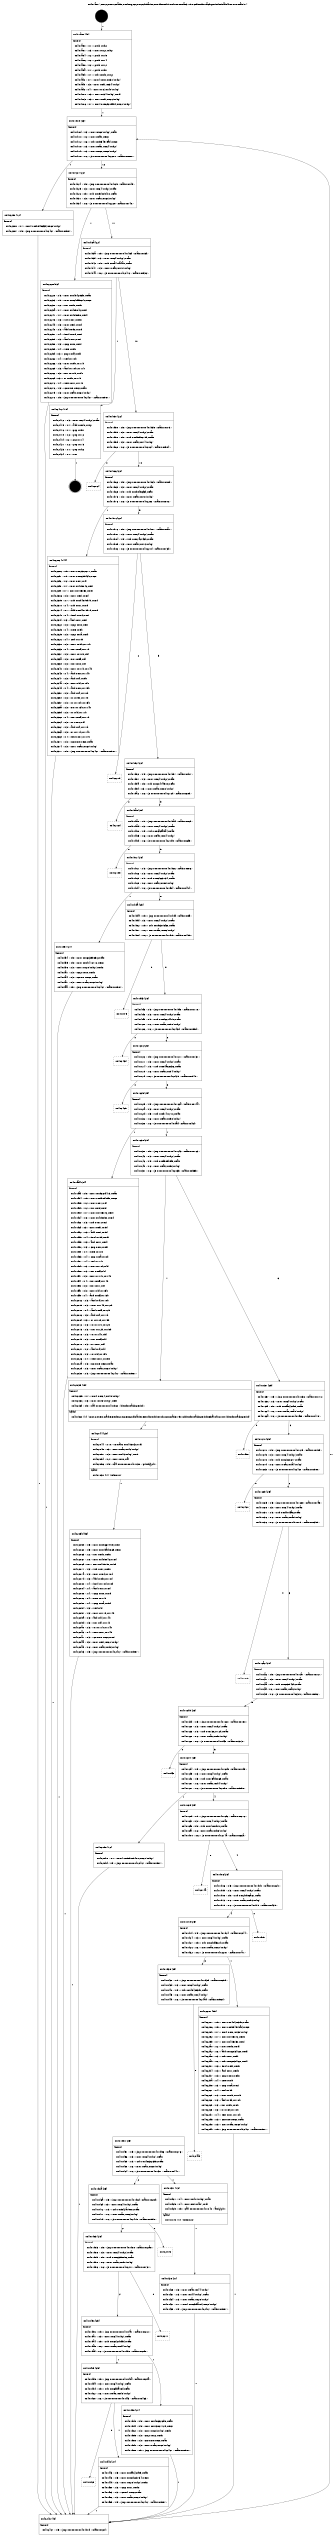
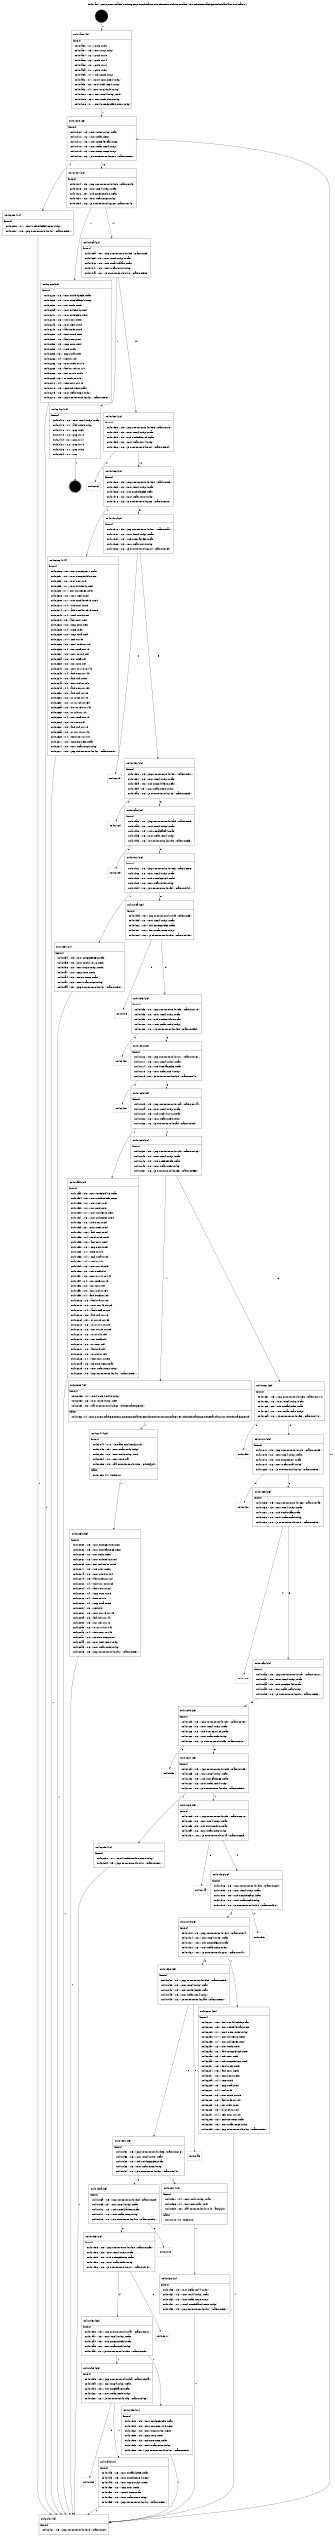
edge "0x401d38 [25]" -> "0x401d51 [25]": added, label "3"
